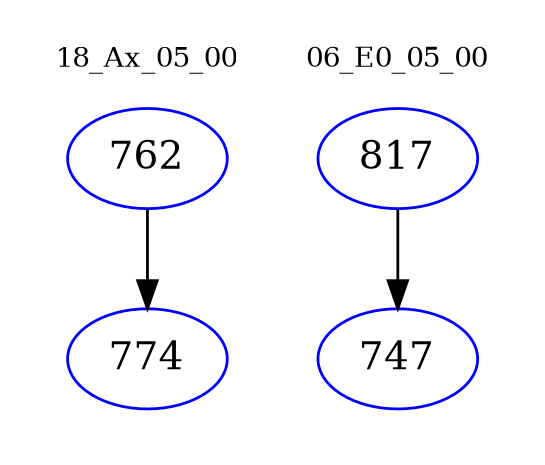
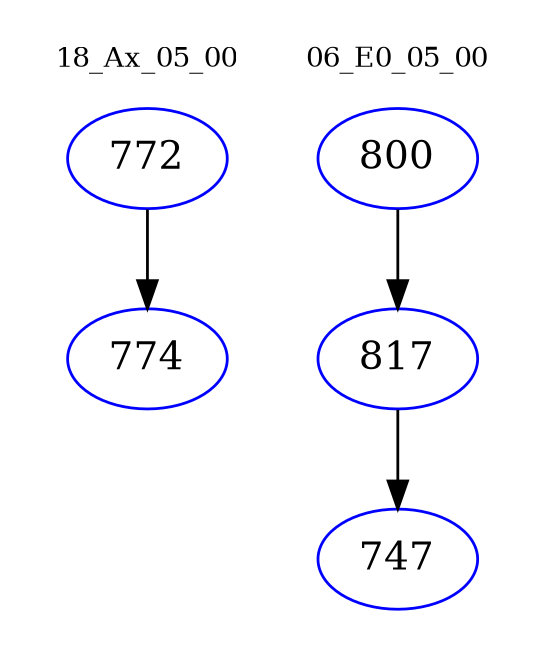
node "762": label "762" -> "772"
node "800": added
